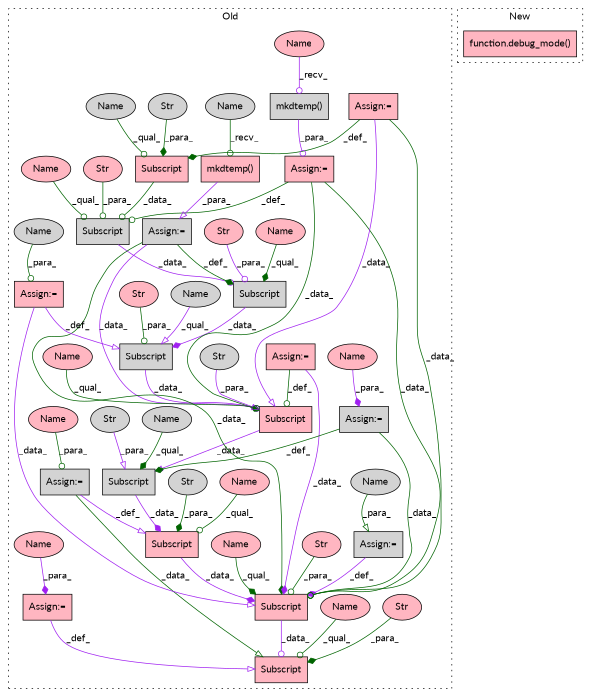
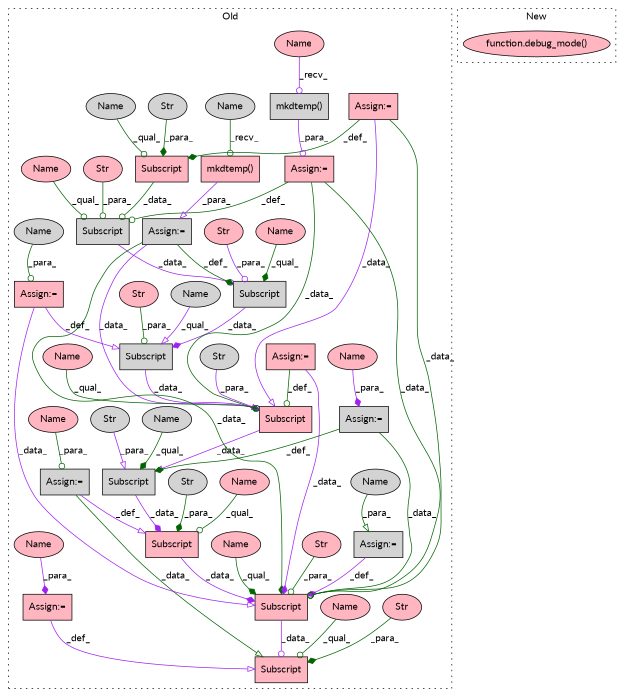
node "function.debug_mode()": shape box -> ellipse
